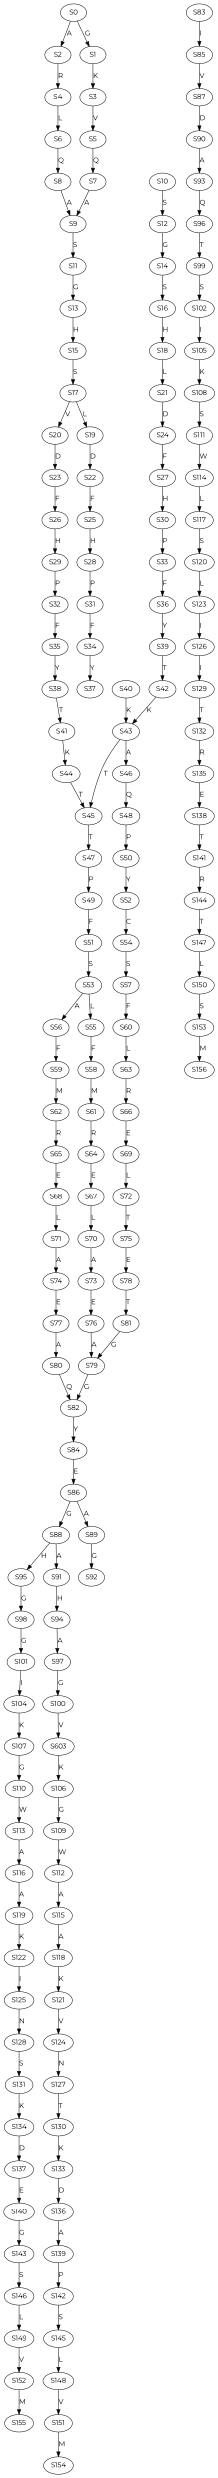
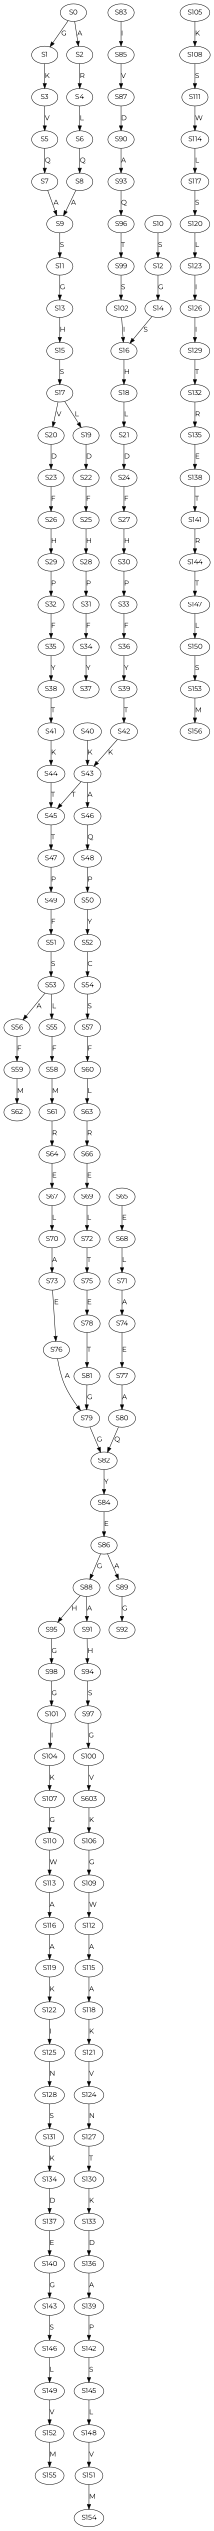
edge "S102" -> "S105": now "S102" -> "S16"
edge "S62" -> "S65": removed, label "R"
edge "S94" -> "S97": label "A" -> "S"
